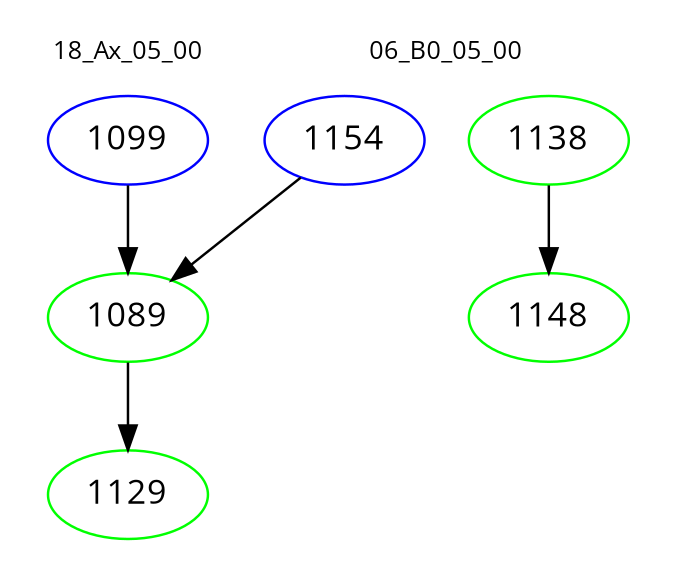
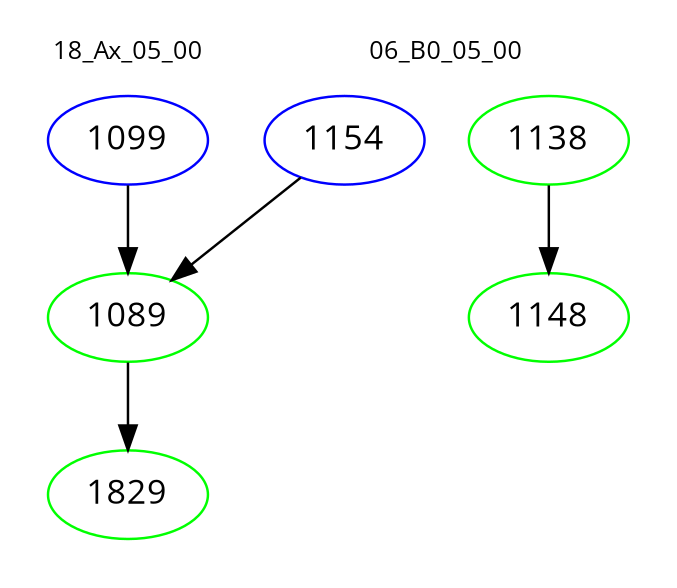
node "1129": label "1129" -> "1829"
